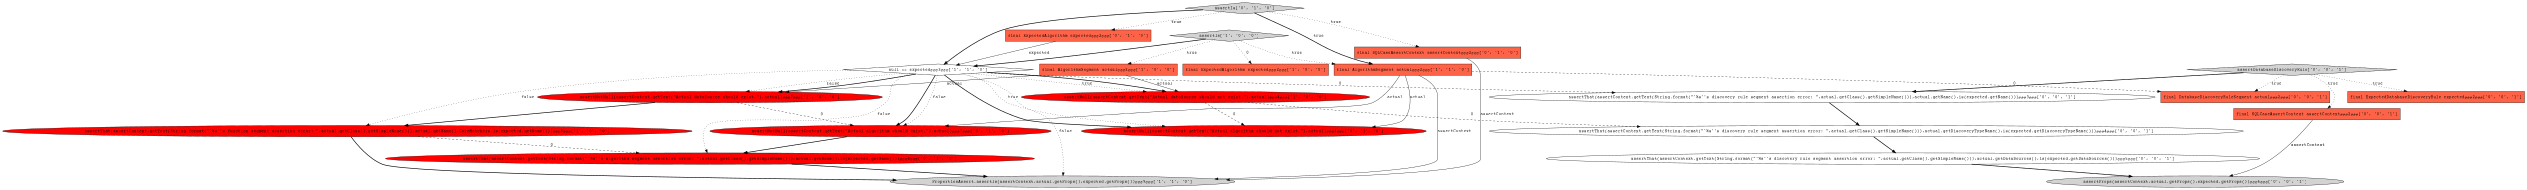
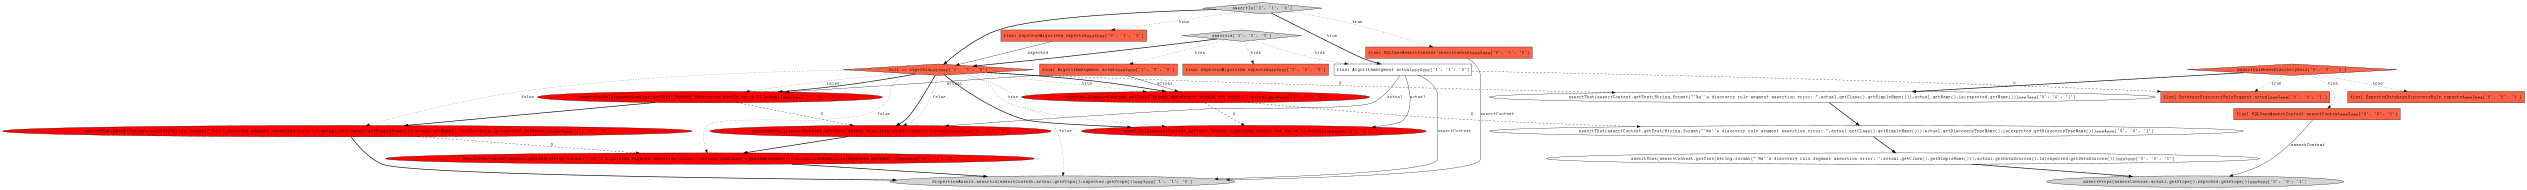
edge "assertIs['1', '0', '0']" -> "final ExpectedAlgorithm expected@@@2@@@['1', '0', '0']": label "0" -> "true"
node "null == expected@@@3@@@['1', '1', '0']": fillcolor white -> tomato
node "final AlgorithmSegment actual@@@2@@@['1', '1', '0']": fillcolor tomato -> white
node "assertDatabaseDiscoveryRule['0', '0', '1']": fillcolor lightgray -> tomato
